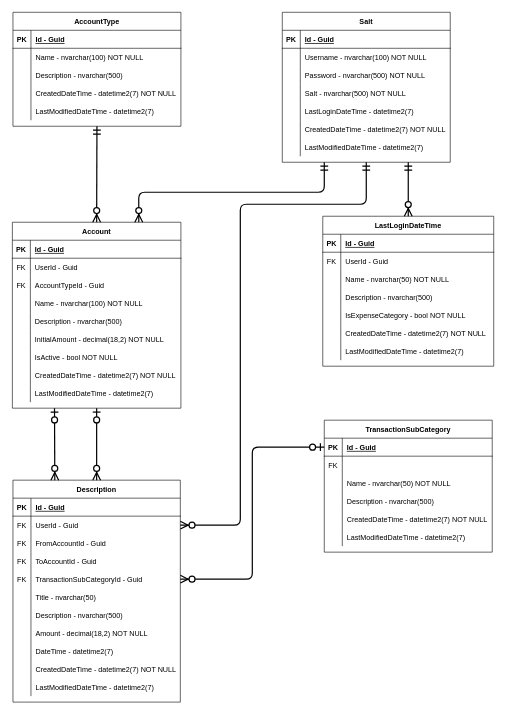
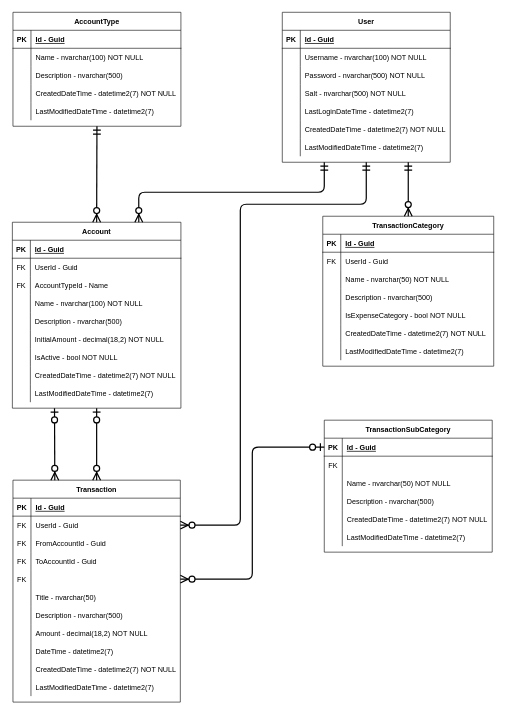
node "Salt": label "Salt" -> "User"
node "LastLoginDateTime": label "LastLoginDateTime" -> "TransactionCategory"
node "AccountTypeId - Guid": label "AccountTypeId - Guid" -> "AccountTypeId - Name"
node "Description": label "Description" -> "Transaction"
node "TransactionSubCategoryId - Guid": removed
